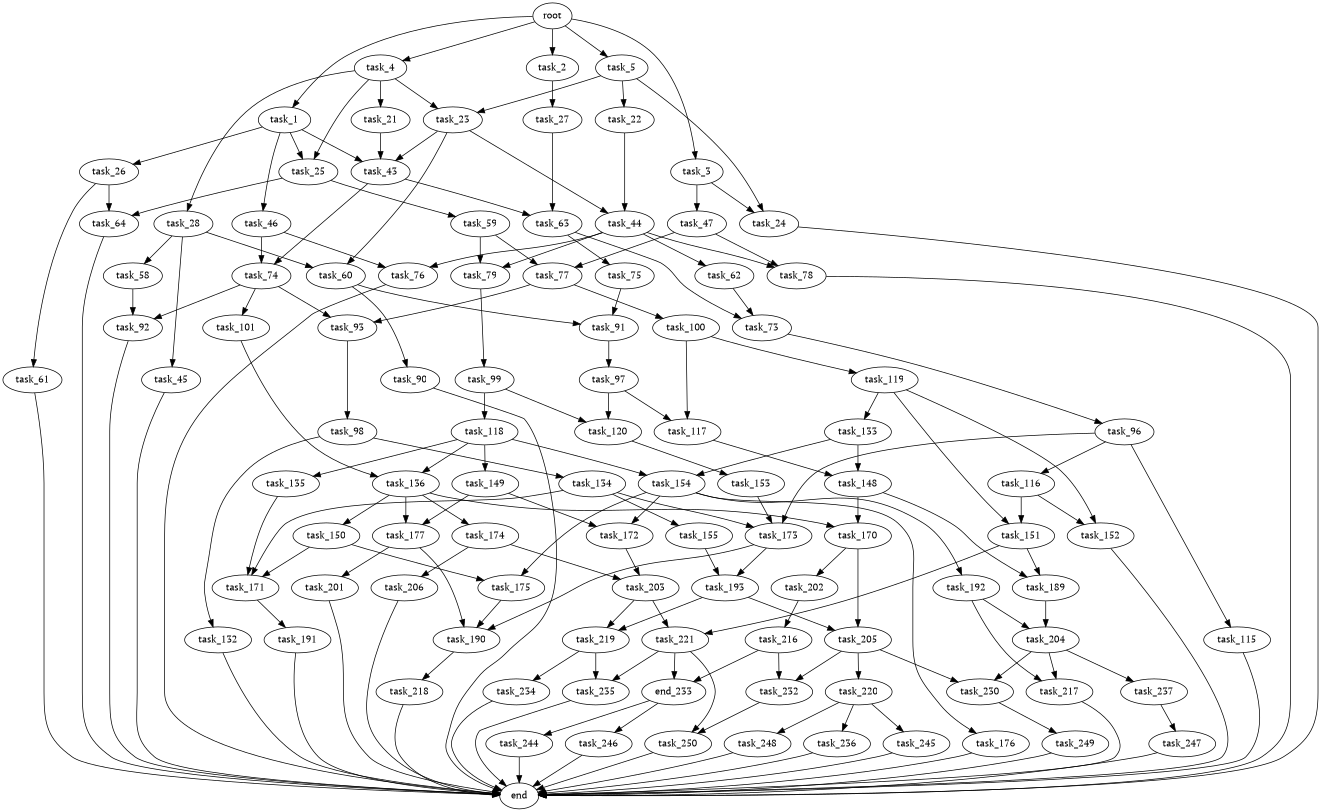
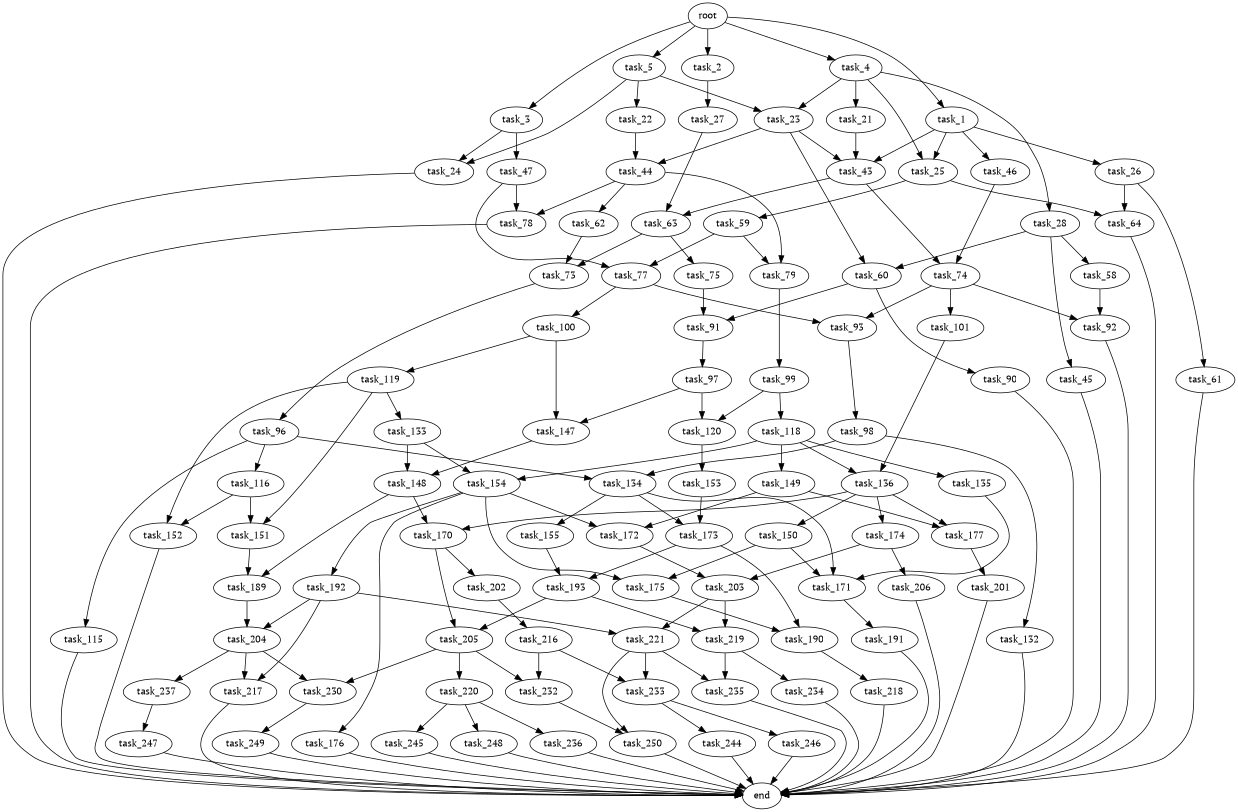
node "task_76": removed
node "task_117": label "task_117" -> "task_147"
edge "task_96" -> "task_173": now "task_96" -> "task_134"
edge "task_177" -> "task_190": removed
edge "task_151" -> "task_221": now "task_192" -> "task_221"
node "end_233": label "end_233" -> "task_233"
